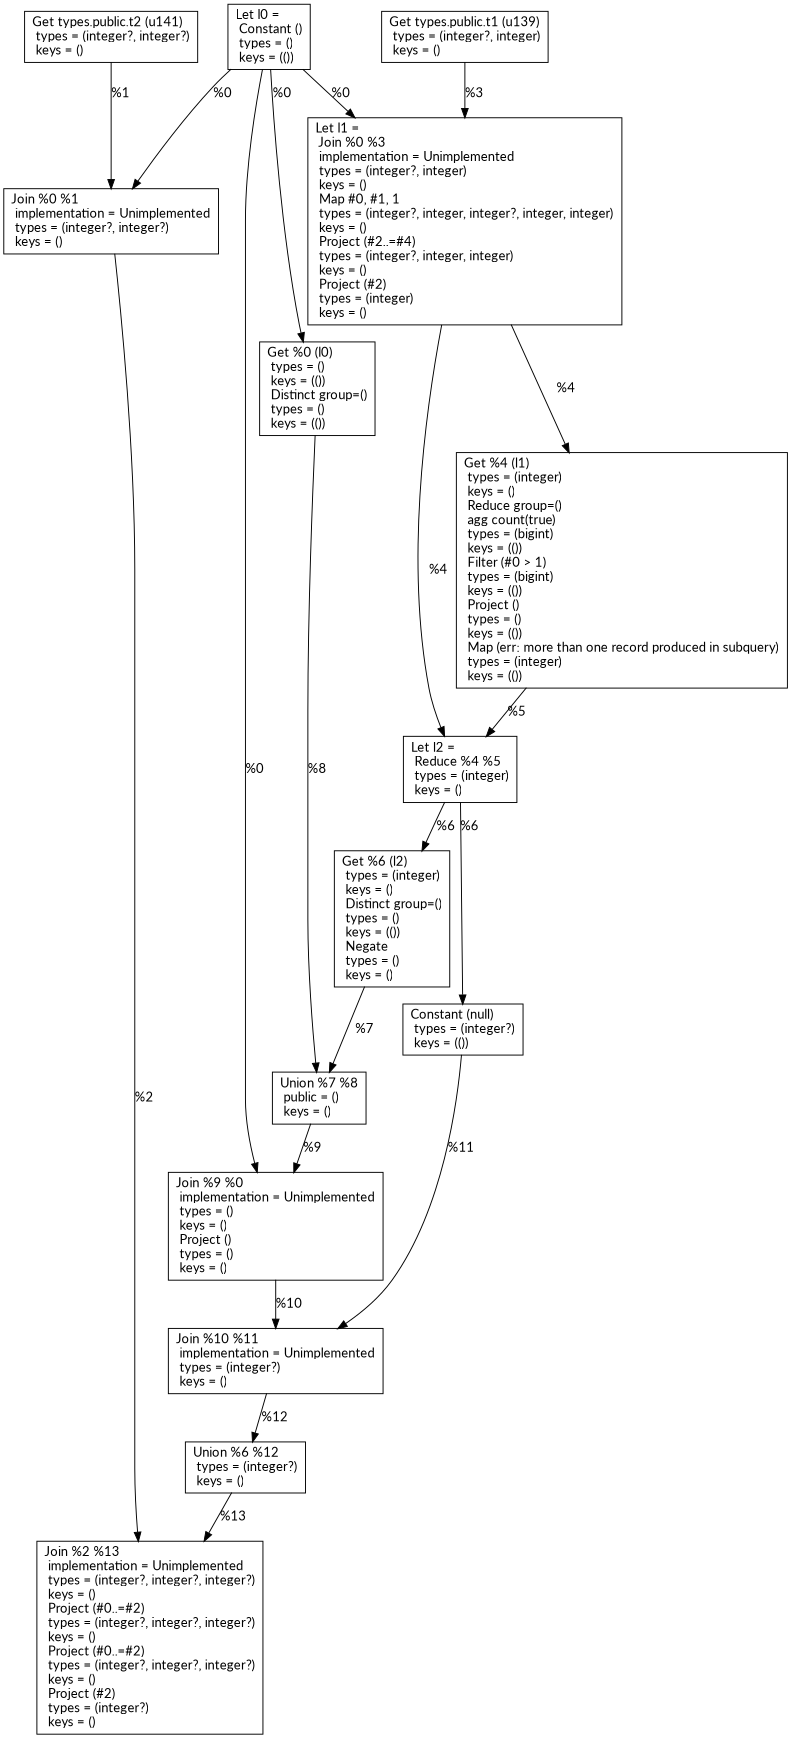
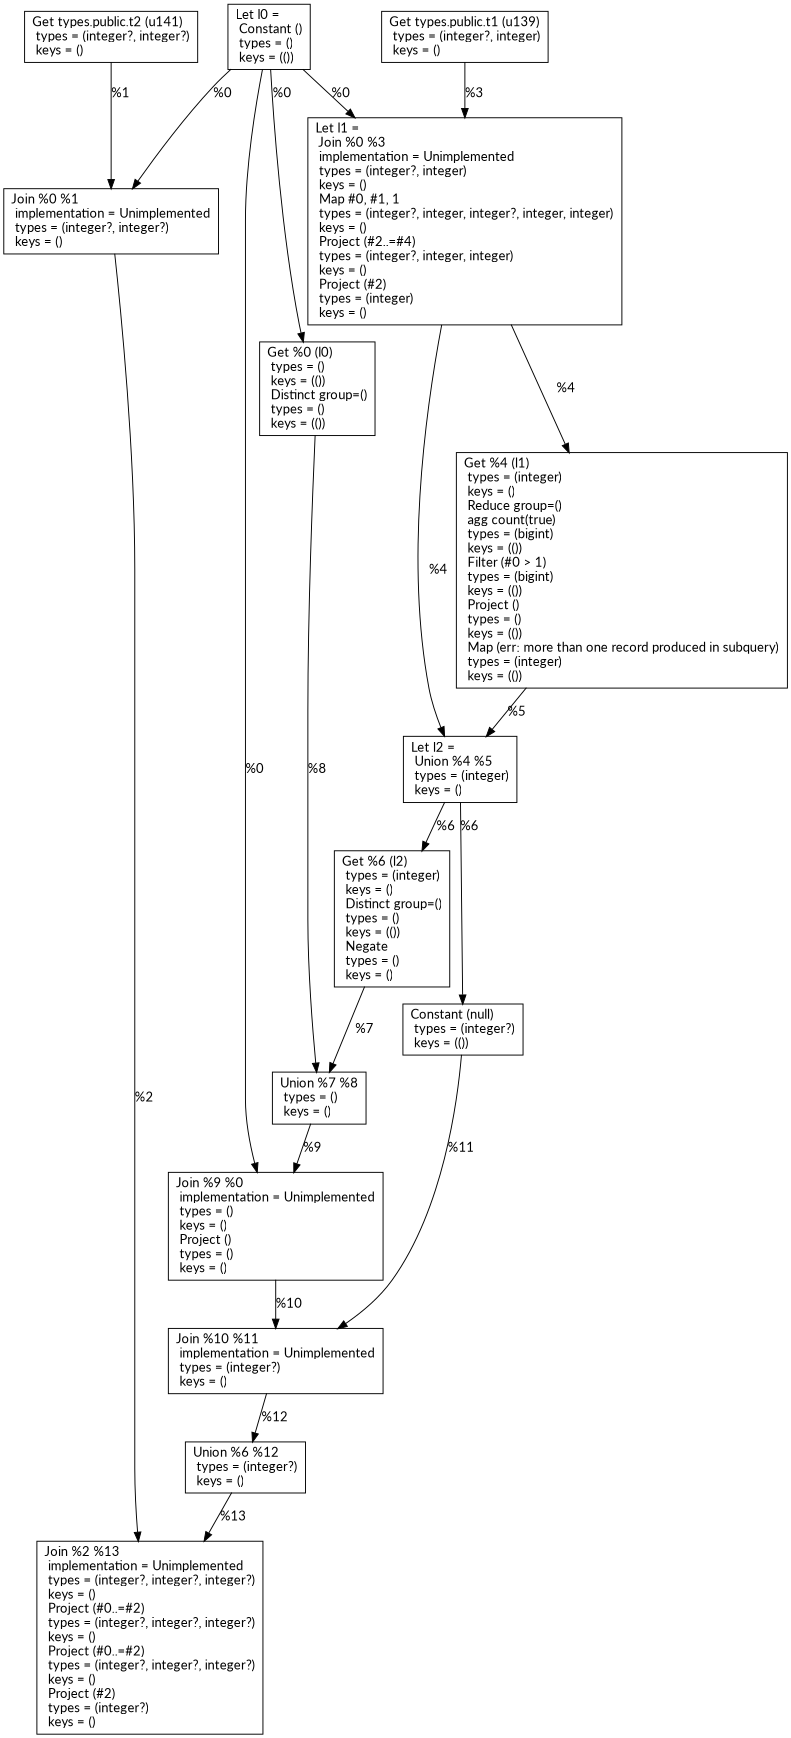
node "Let l2 = Reduce %4 %5 types = (integer) keys = ()": label "Let l2 = Reduce %4 %5 types = (integer) keys = ()" -> "Let l2 = Union %4 %5 types = (integer) keys = ()"
node "Union %7 %8 public = () keys = ()": label "Union %7 %8 public = () keys = ()" -> "Union %7 %8 types = () keys = ()"
